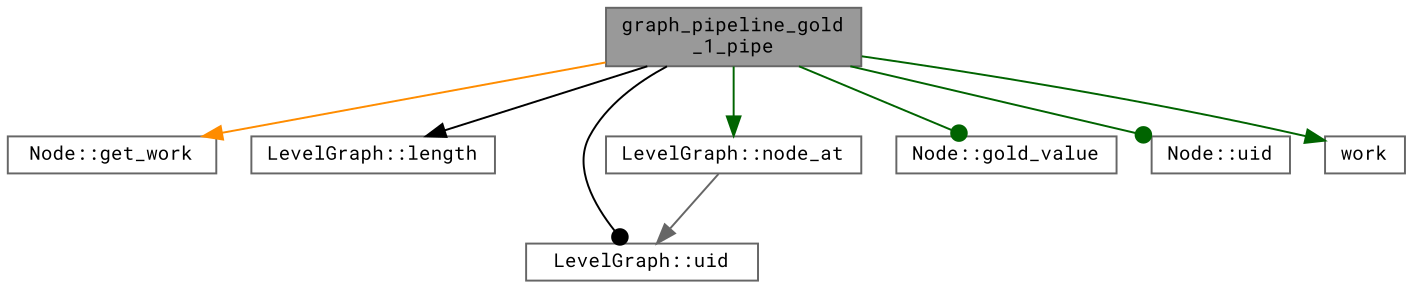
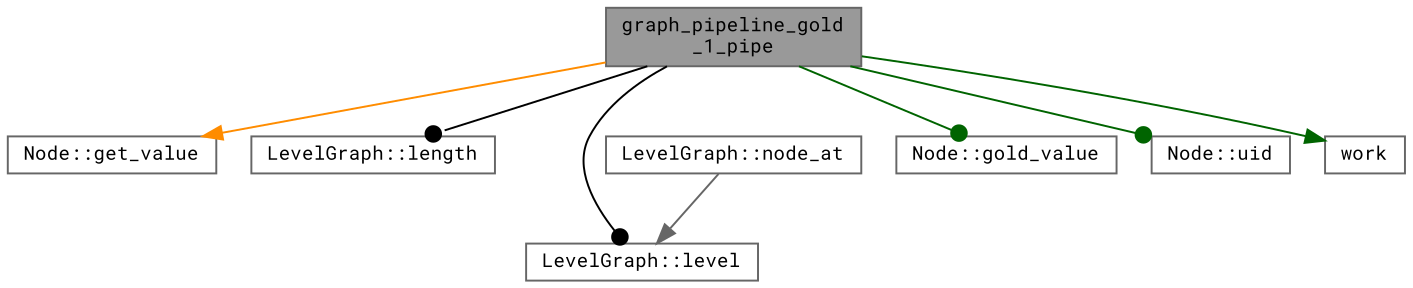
edge "graph_pipeline_gold _1_pipe" -> "LevelGraph::node_at": removed
edge "graph_pipeline_gold _1_pipe" -> "LevelGraph::length": arrowhead normal -> dot
node "Node::get_work": label "Node::get_work" -> "Node::get_value"
node "LevelGraph::uid": label "LevelGraph::uid" -> "LevelGraph::level"
